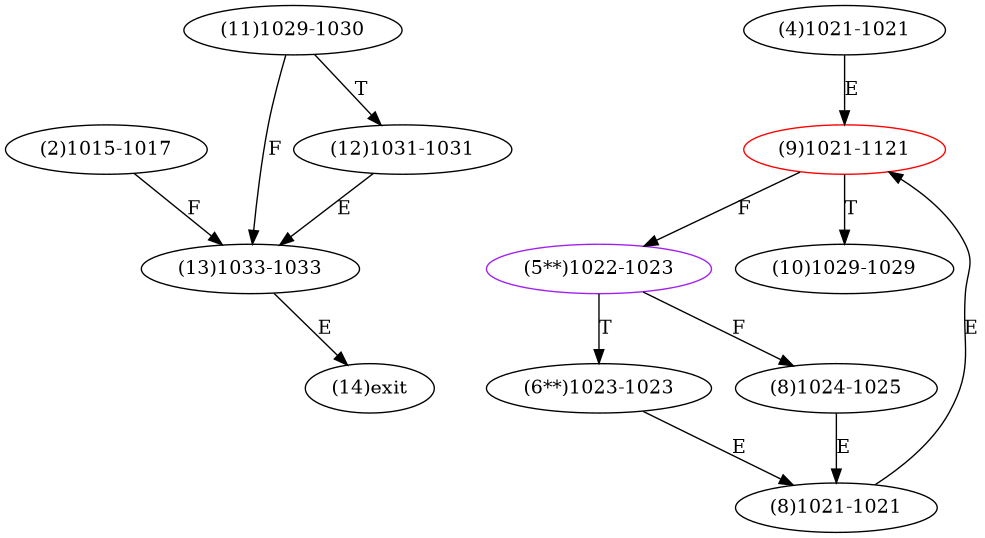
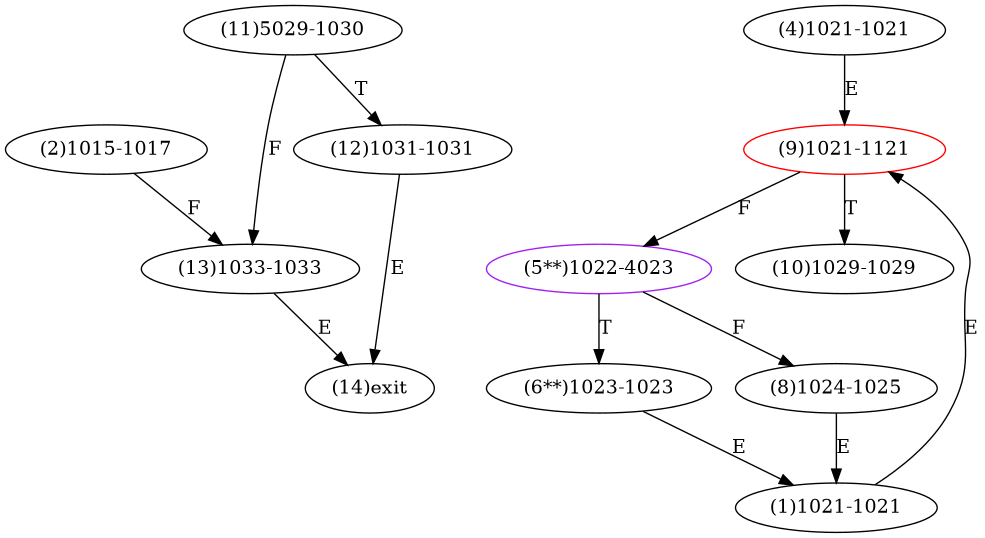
node "(11)1029-1030": label "(11)1029-1030" -> "(11)5029-1030"
edge "(12)1031-1031" -> "(13)1033-1033": now "(12)1031-1031" -> "(14)exit"
node "(5**)1022-1023": label "(5**)1022-1023" -> "(5**)1022-4023"
node "(8)1021-1021": label "(8)1021-1021" -> "(1)1021-1021"
